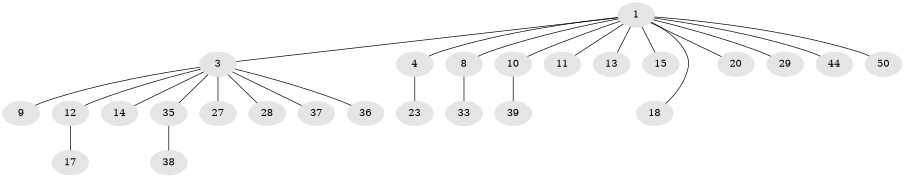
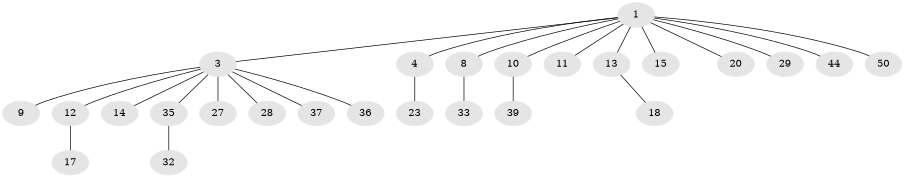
edge "1" -- "18": now "13" -- "18"
node "38": label "38" -> "32"
